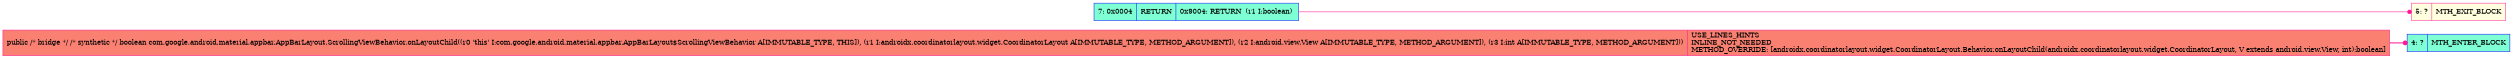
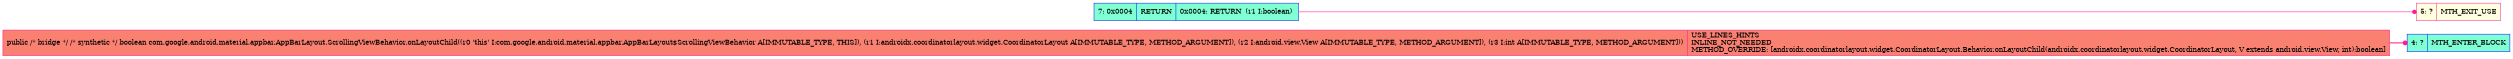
node "7: 0x0004": text "0x9004: RETURN  (r1 I:boolean)" -> "0x0004: RETURN  (r1 I:boolean)"
node "5: ?": text "MTH_EXIT_BLOCK" -> "MTH_EXIT_USE"
